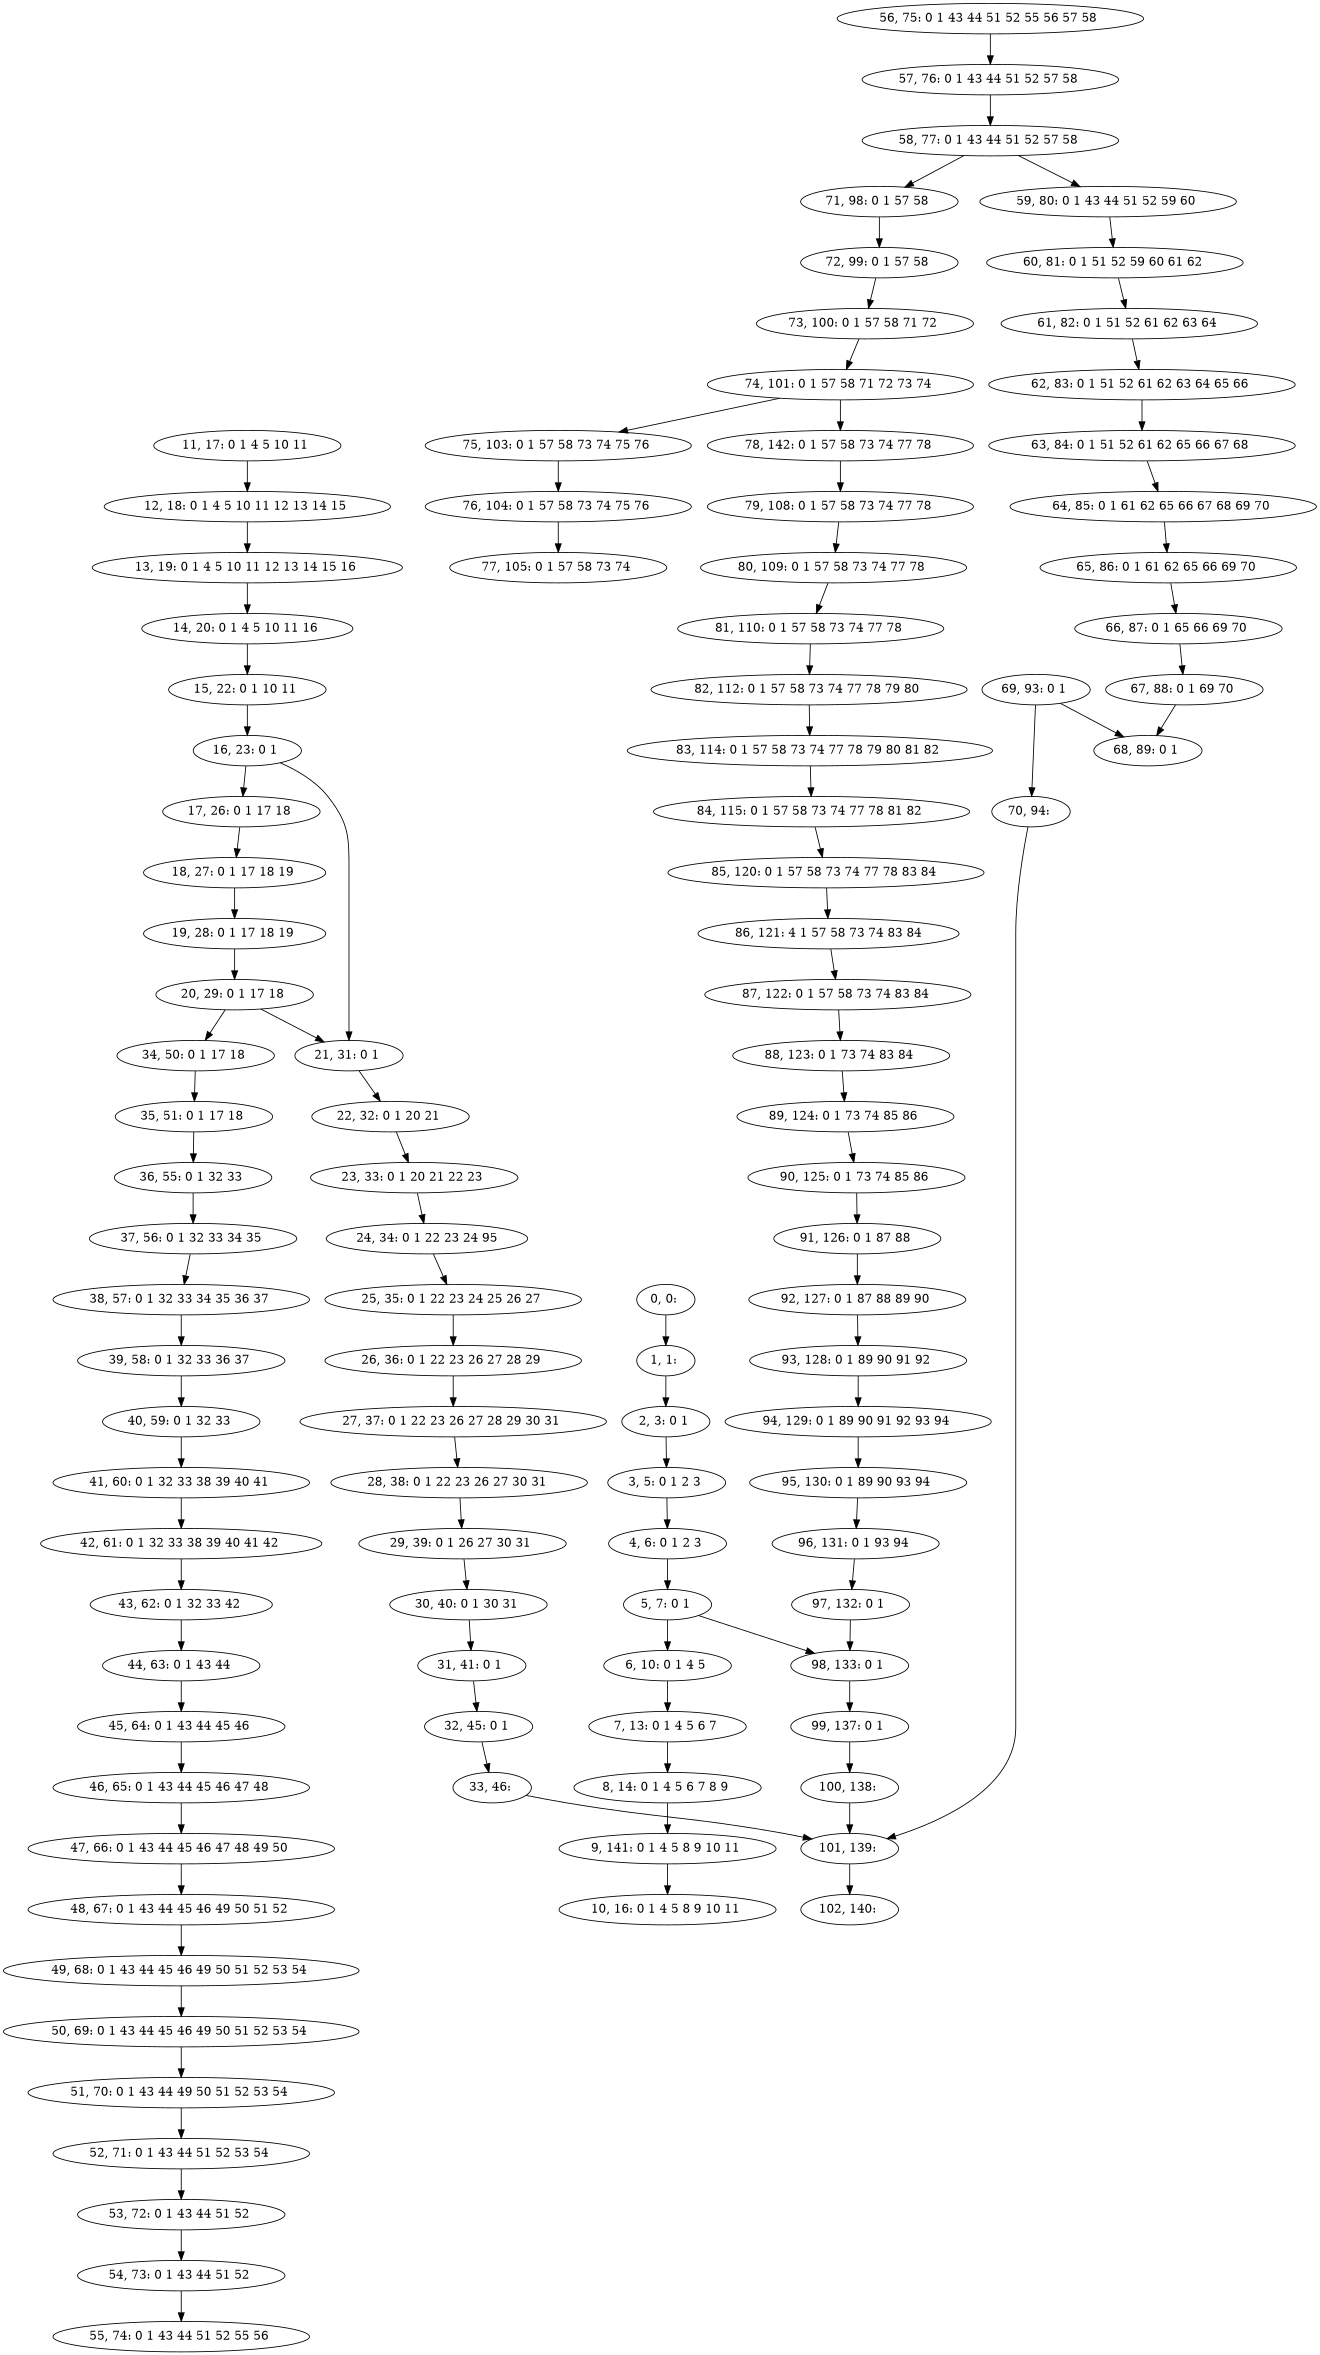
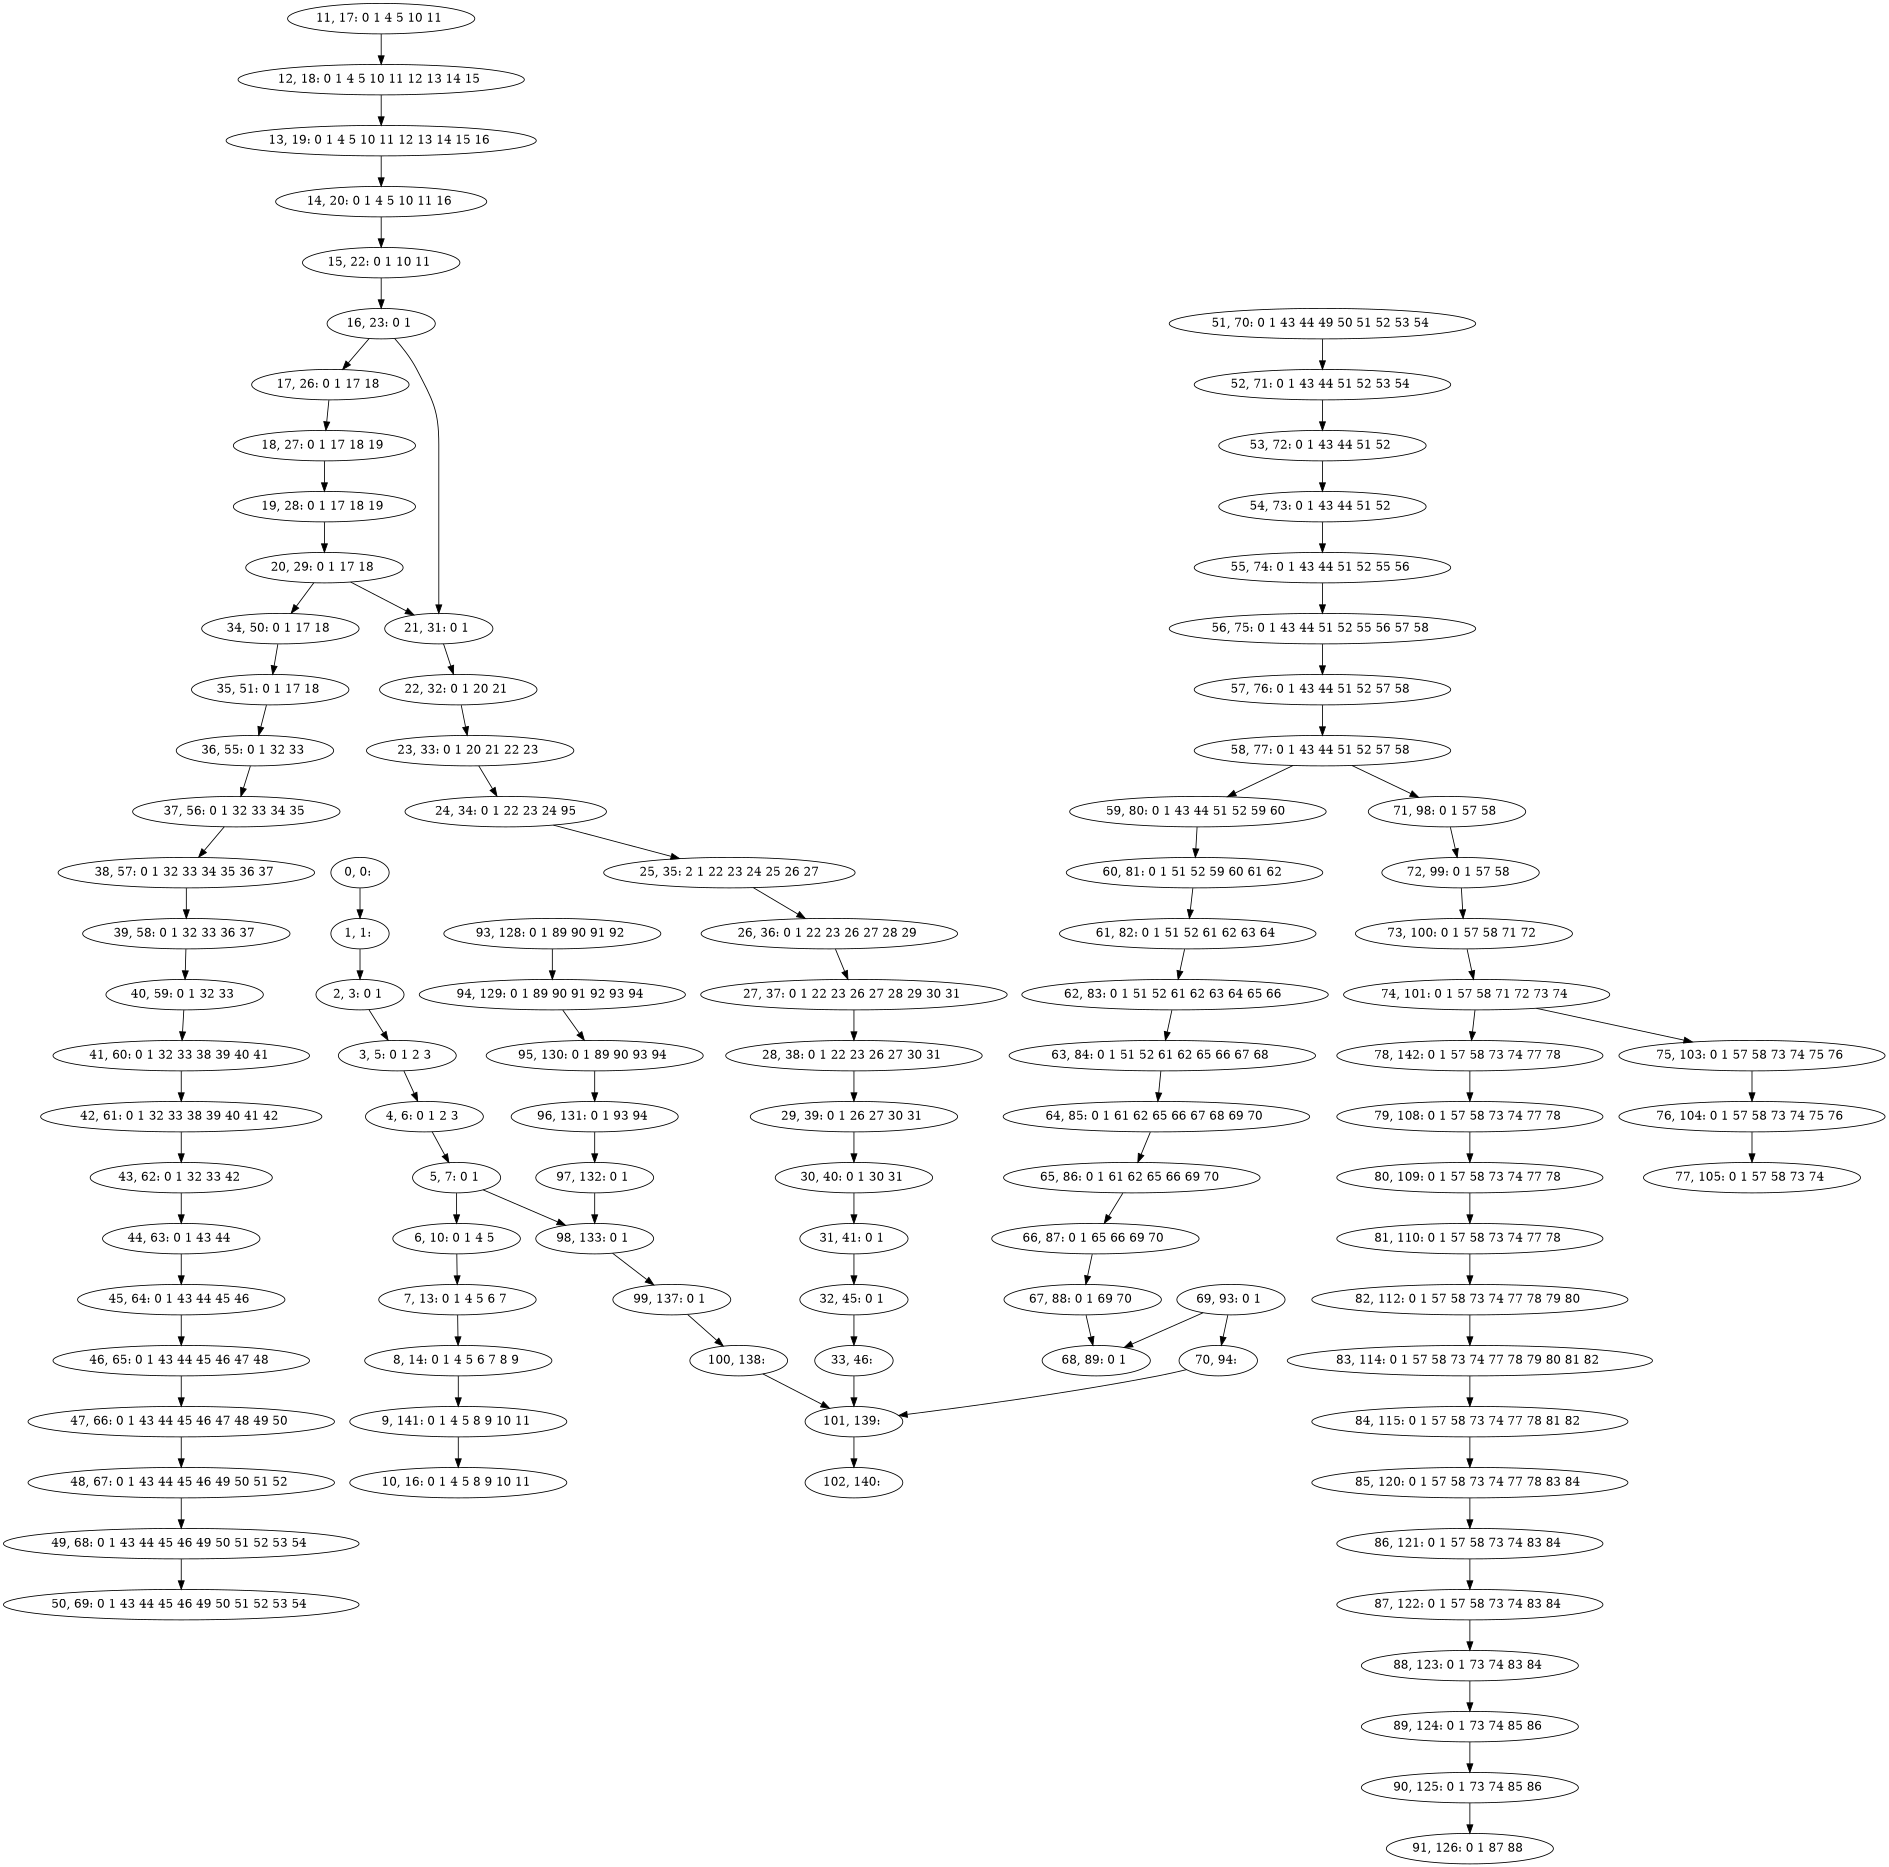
edge "55, 74: 0 1 43 44 51 52 55 56" -> "56, 75: 0 1 43 44 51 52 55 56 57 58": added
node "86, 121: 4 1 57 58 73 74 83 84": label "86, 121: 4 1 57 58 73 74 83 84" -> "86, 121: 0 1 57 58 73 74 83 84"
node "25, 35: 0 1 22 23 24 25 26 27": label "25, 35: 0 1 22 23 24 25 26 27" -> "25, 35: 2 1 22 23 24 25 26 27"
node "92, 127: 0 1 87 88 89 90": removed
edge "50, 69: 0 1 43 44 45 46 49 50 51 52 53 54" -> "51, 70: 0 1 43 44 49 50 51 52 53 54": removed
